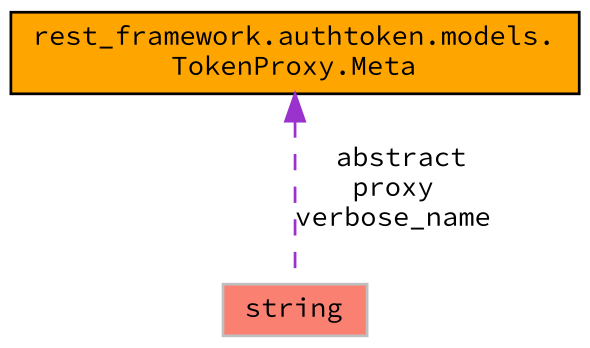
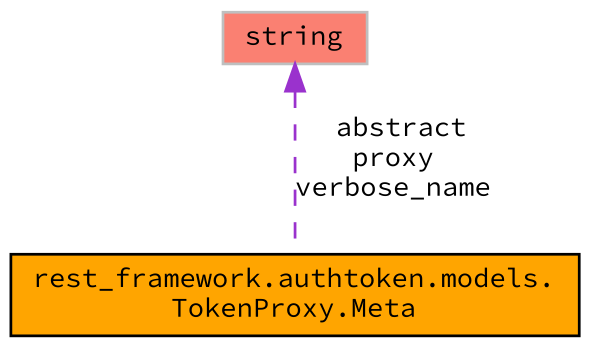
edge "string" -> "rest_framework.authtoken.models. TokenProxy.Meta": reversed
